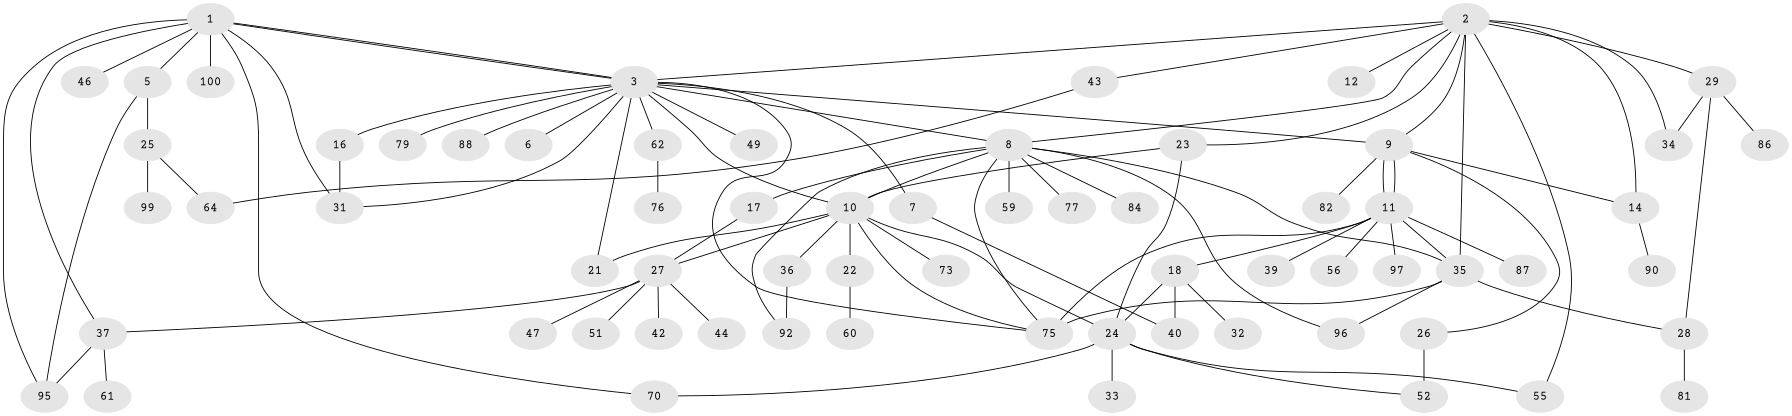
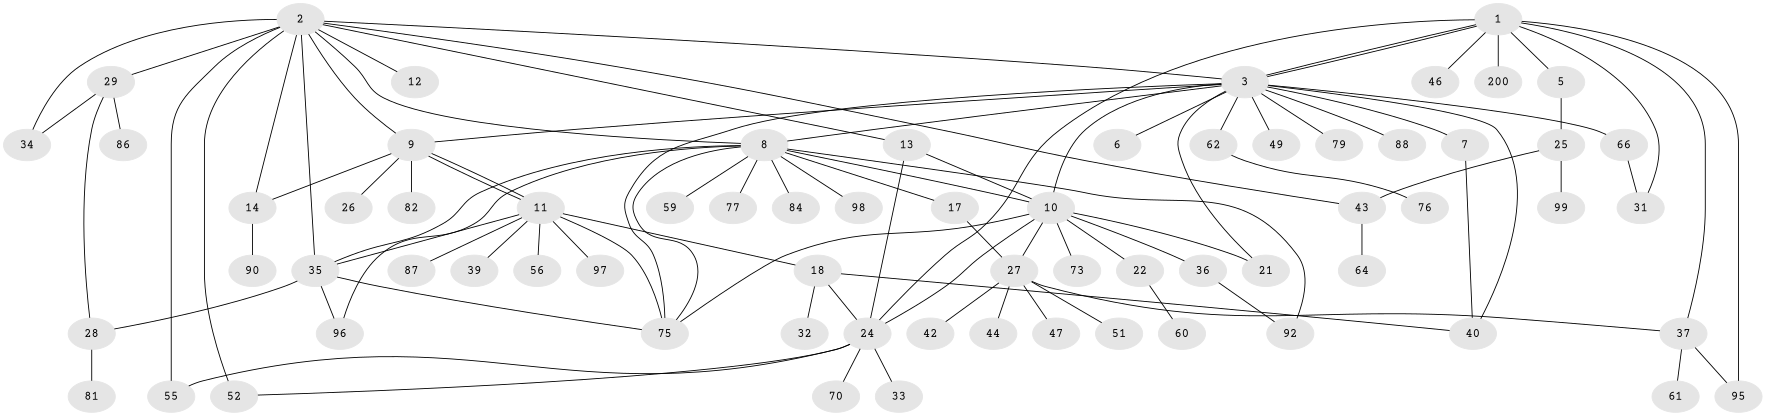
node "100": label "100" -> "200"
node "16": label "16" -> "66"
node "23": label "23" -> "13"
edge "25" -- "64": now "25" -- "43"
edge "3" -- "31": now "3" -- "40"
node "98": added
edge "5" -- "95": removed
edge "1" -- "70": now "1" -- "24"
edge "26" -- "52": now "2" -- "52"
